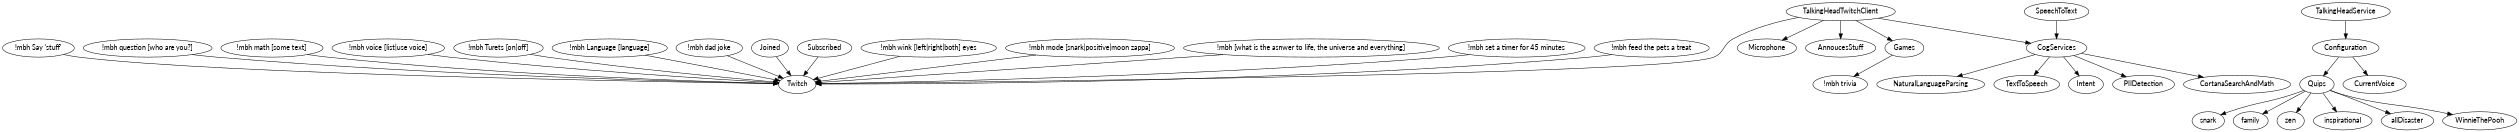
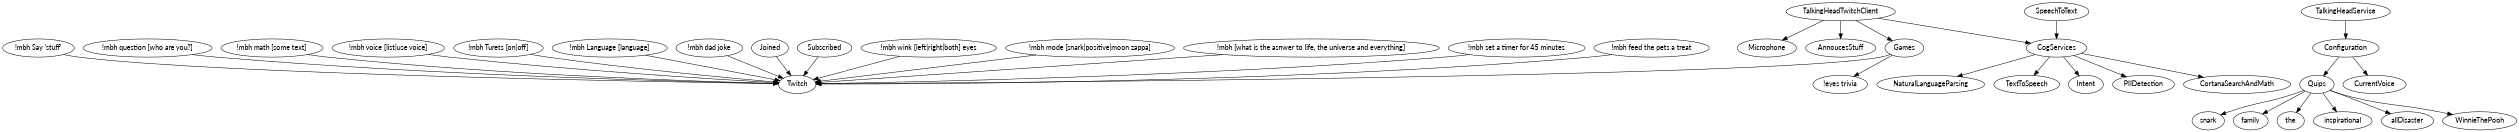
edge "TalkingHeadTwitchClient" -> "Twitch": now "Games" -> "Twitch"
node "!mbh trivia": label "!mbh trivia" -> "!eyes trivia"
node "zen": label "zen" -> "the"
